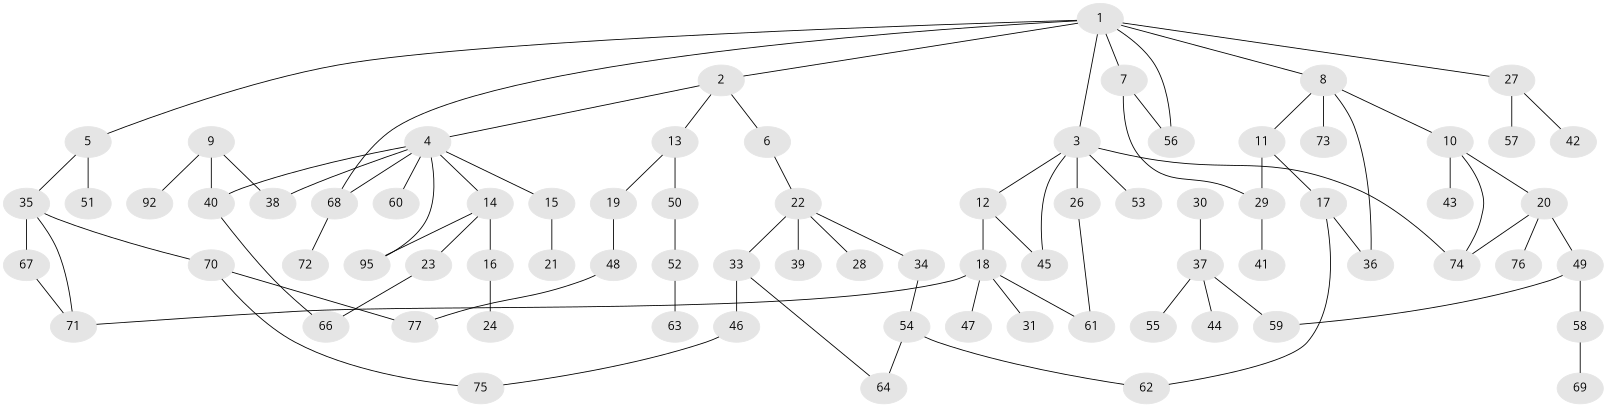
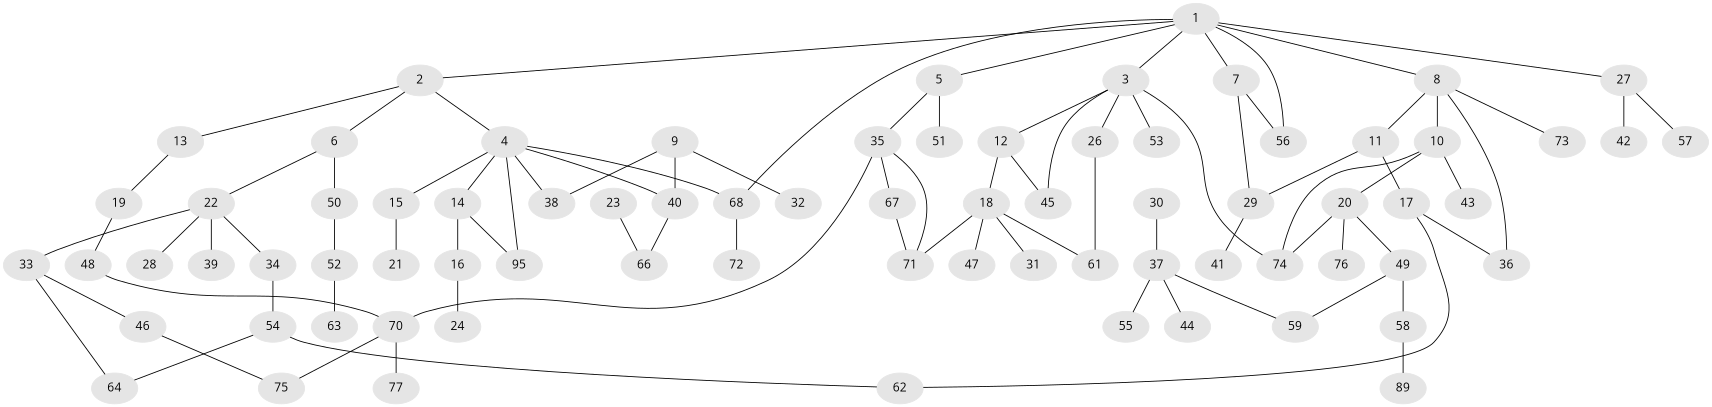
edge "13" -- "50": now "6" -- "50"
node "92": label "92" -> "32"
node "60": removed
edge "14" -- "23": removed
edge "48" -- "77": now "48" -- "70"
node "69": label "69" -> "89"
